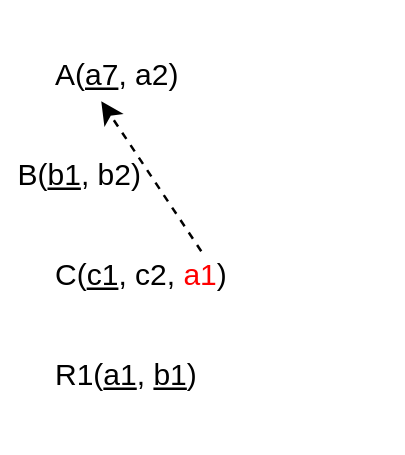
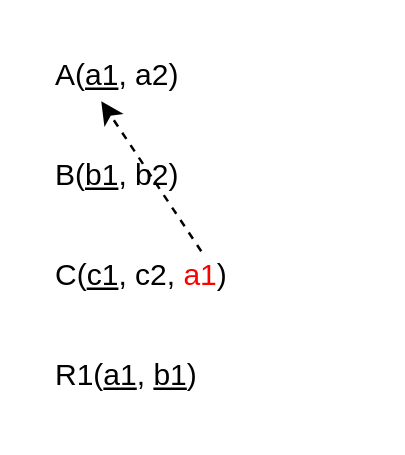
node "A(a7, a2)": label "A(a7, a2)" -> "A(a1, a2)"
node "B(b1, b2)": moved (114, 176) -> (151, 176)
